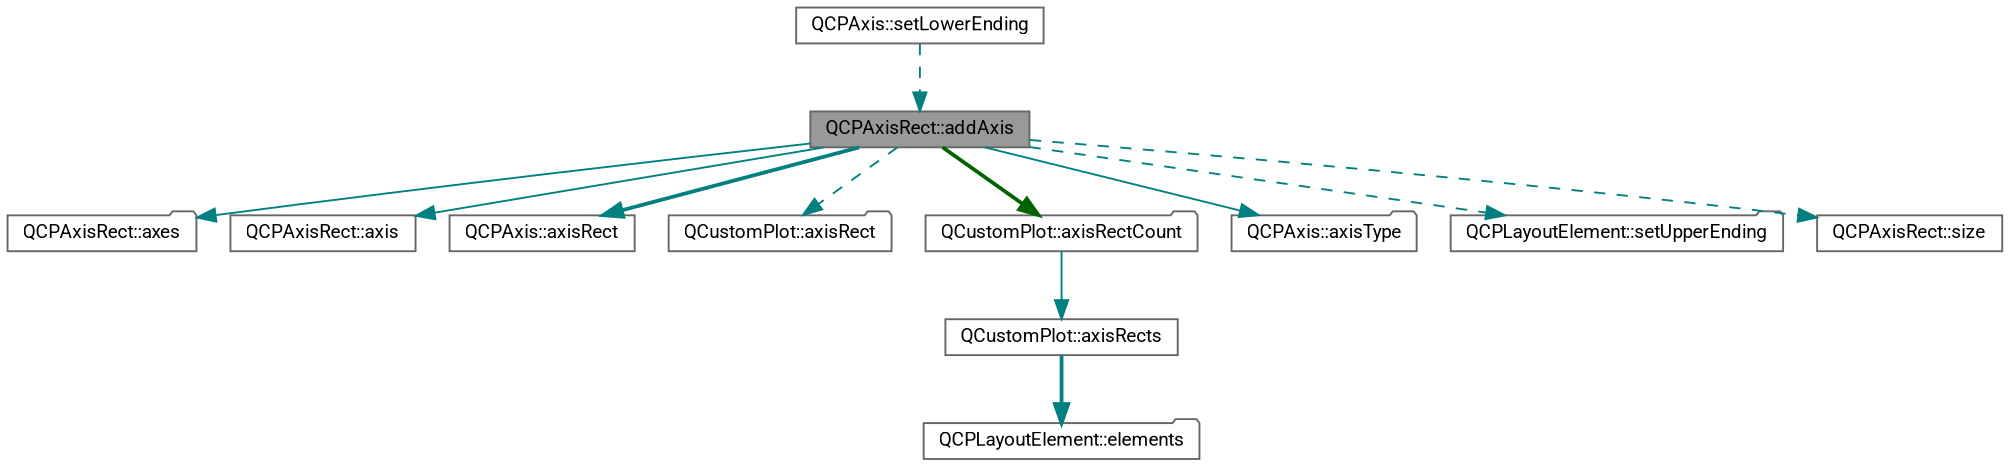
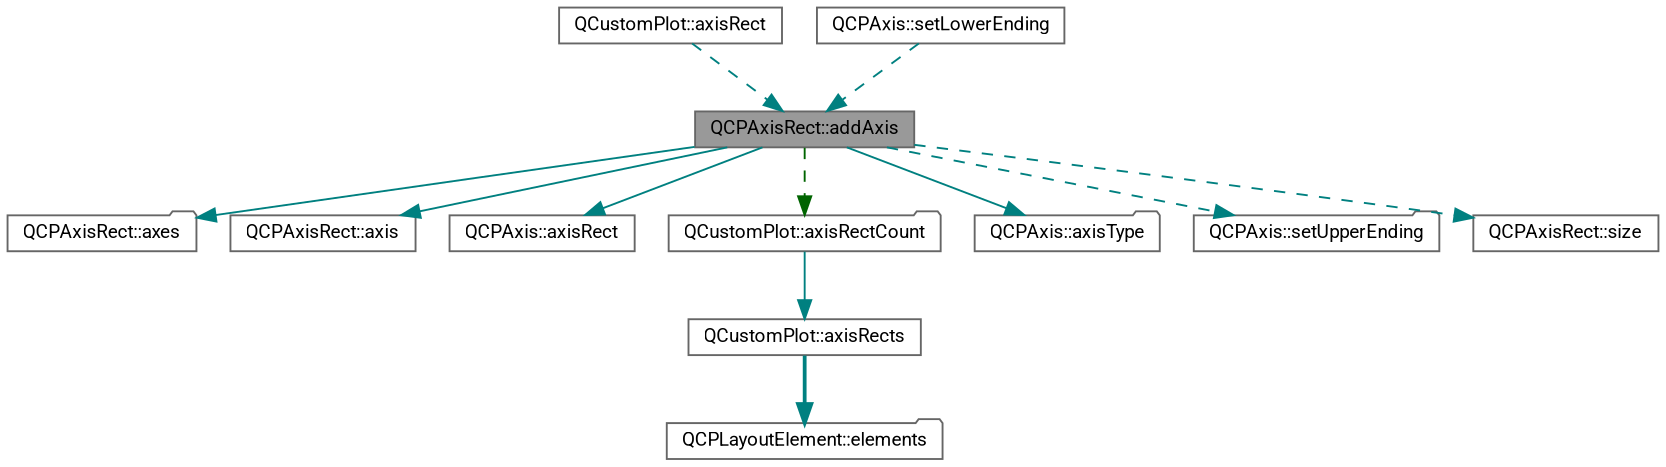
edge "QCPAxisRect::addAxis" -> "QCustomPlot::axisRect": reversed
edge "QCPAxisRect::addAxis" -> "QCustomPlot::axisRectCount": style bold -> dashed
edge "QCPAxisRect::addAxis" -> "QCPAxis::axisRect": style bold -> solid
node "QCustomPlot::axisRect": shape folder -> box
node "QCPLayoutElement::setUpperEnding": label "QCPLayoutElement::setUpperEnding" -> "QCPAxis::setUpperEnding"
